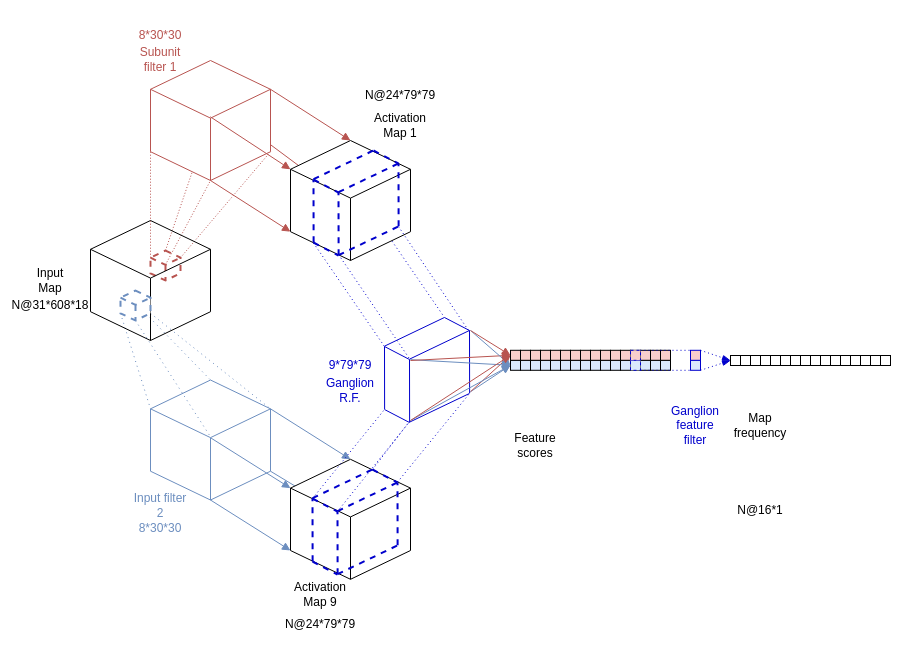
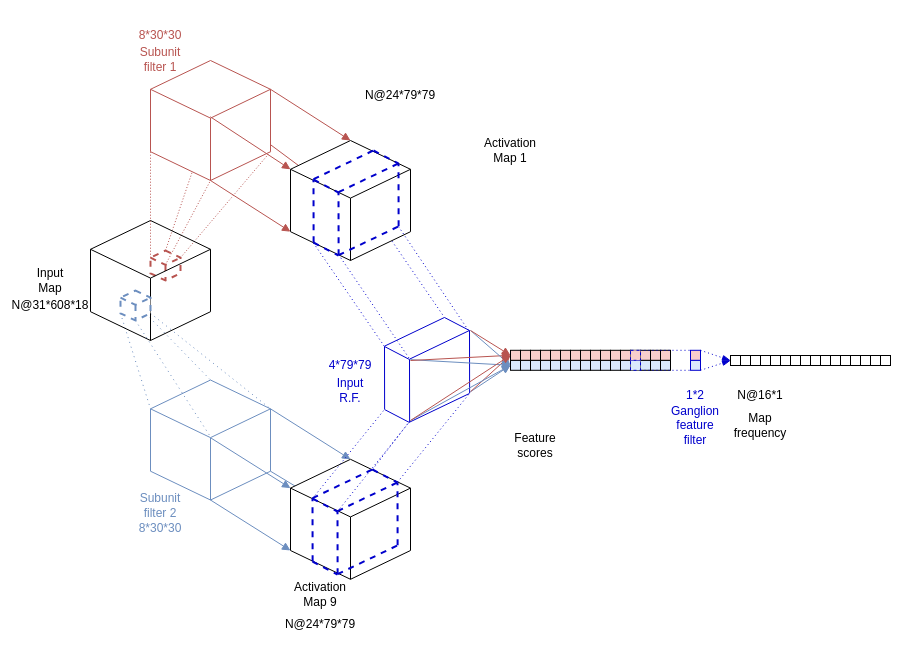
node "Activation Map 1": moved (401, 126) -> (511, 151)
node "9*79*79": label "9*79*79" -> "4*79*79"
node "Ganglion R.F.": label "Ganglion R.F." -> "Input R.F."
node "1*2": added
node "Input filter 2": label "Input filter 2" -> "Subunit filter 2"
node "N@16*1": moved (761, 510) -> (761, 395)
